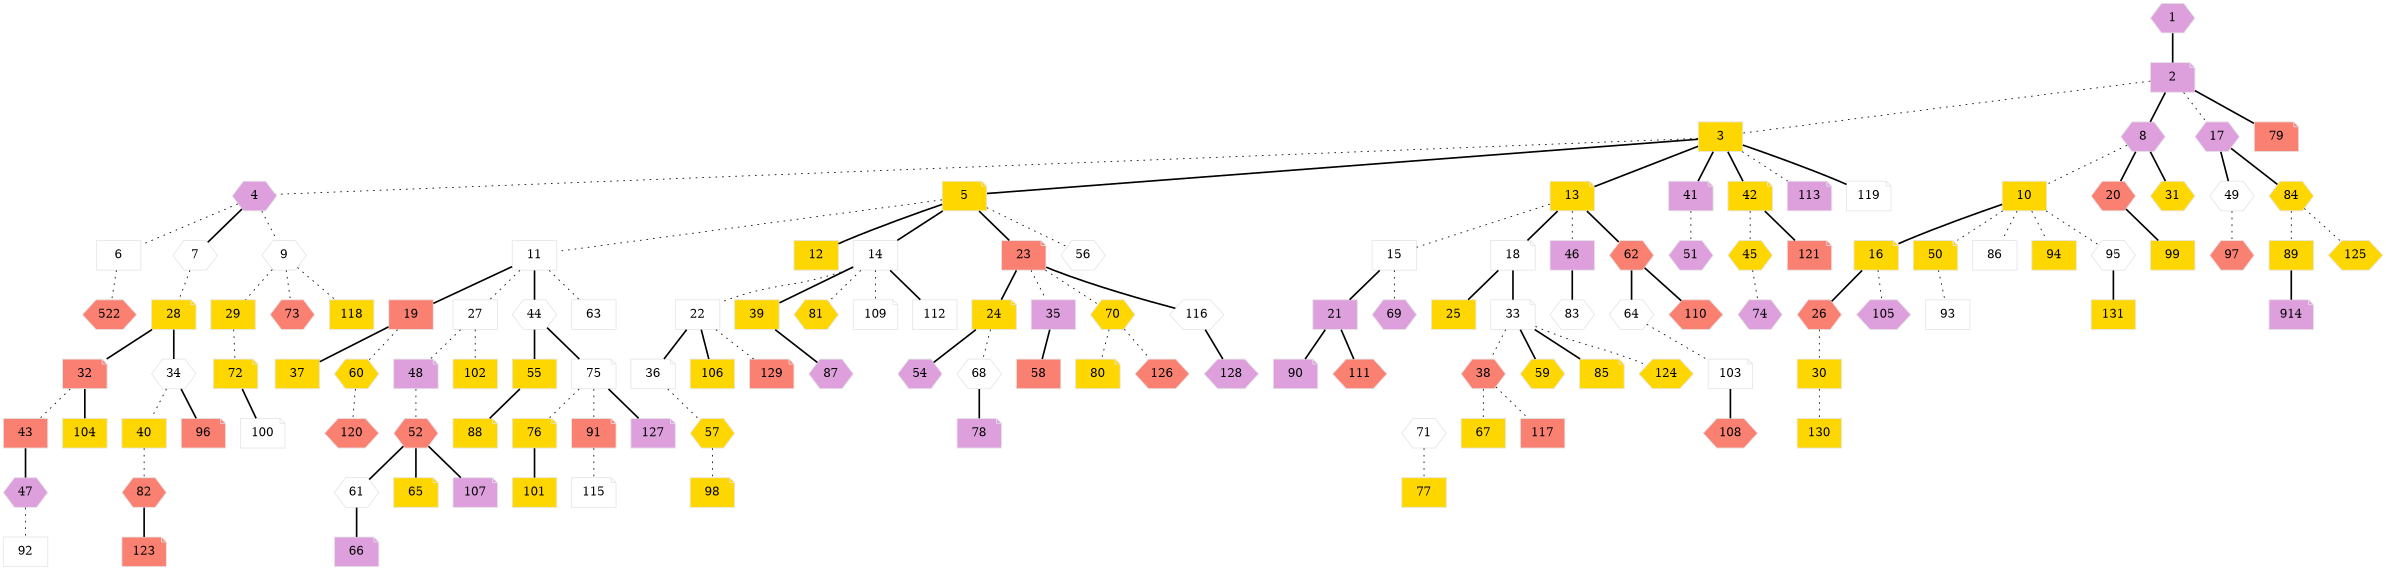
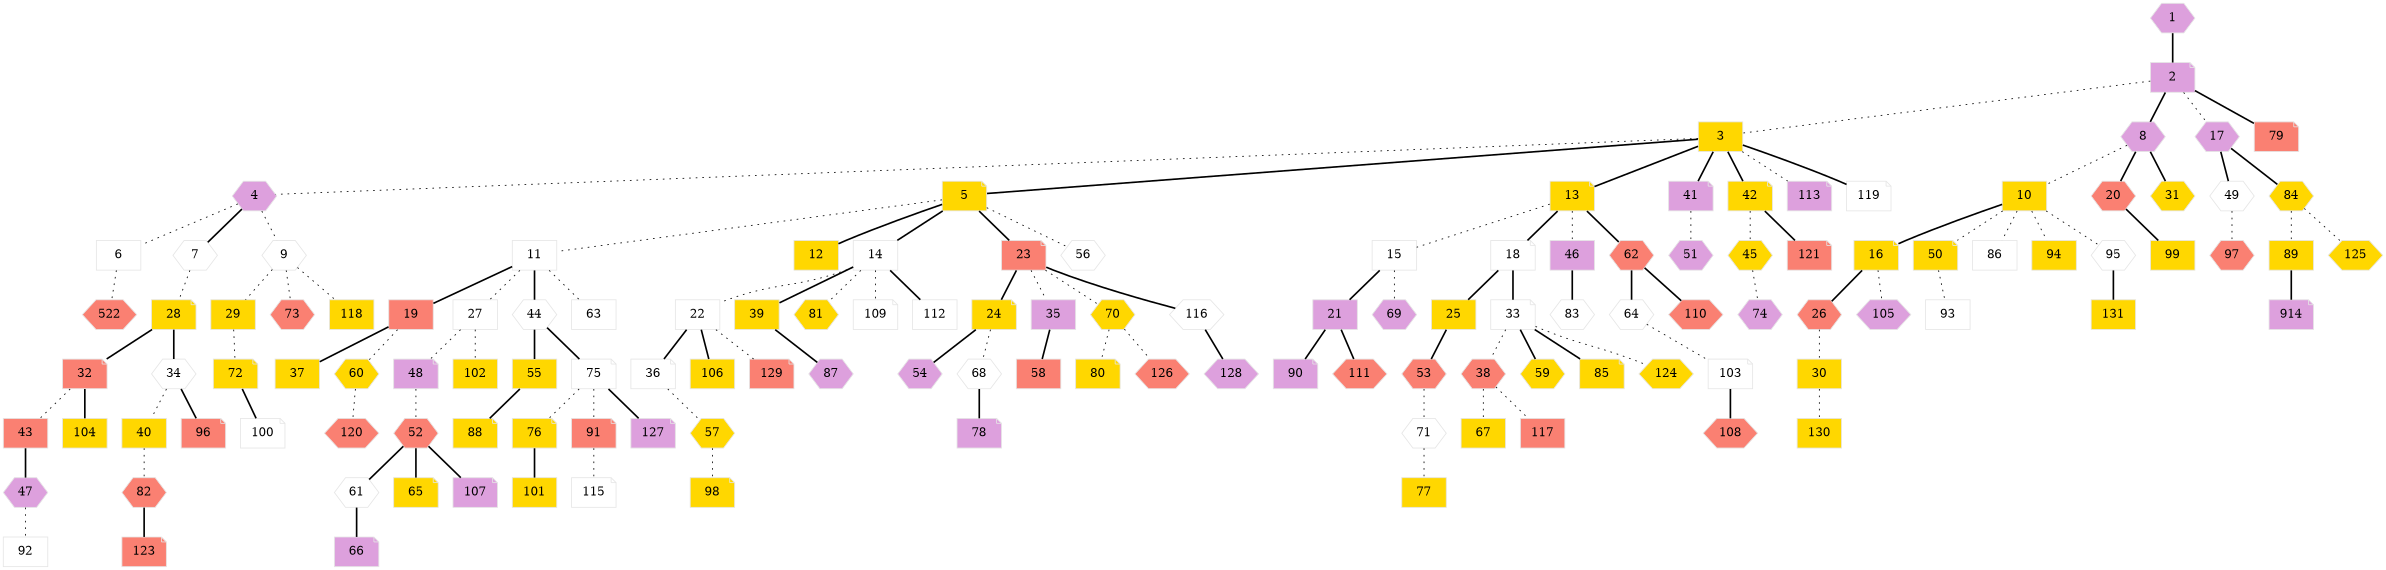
node "53": added
